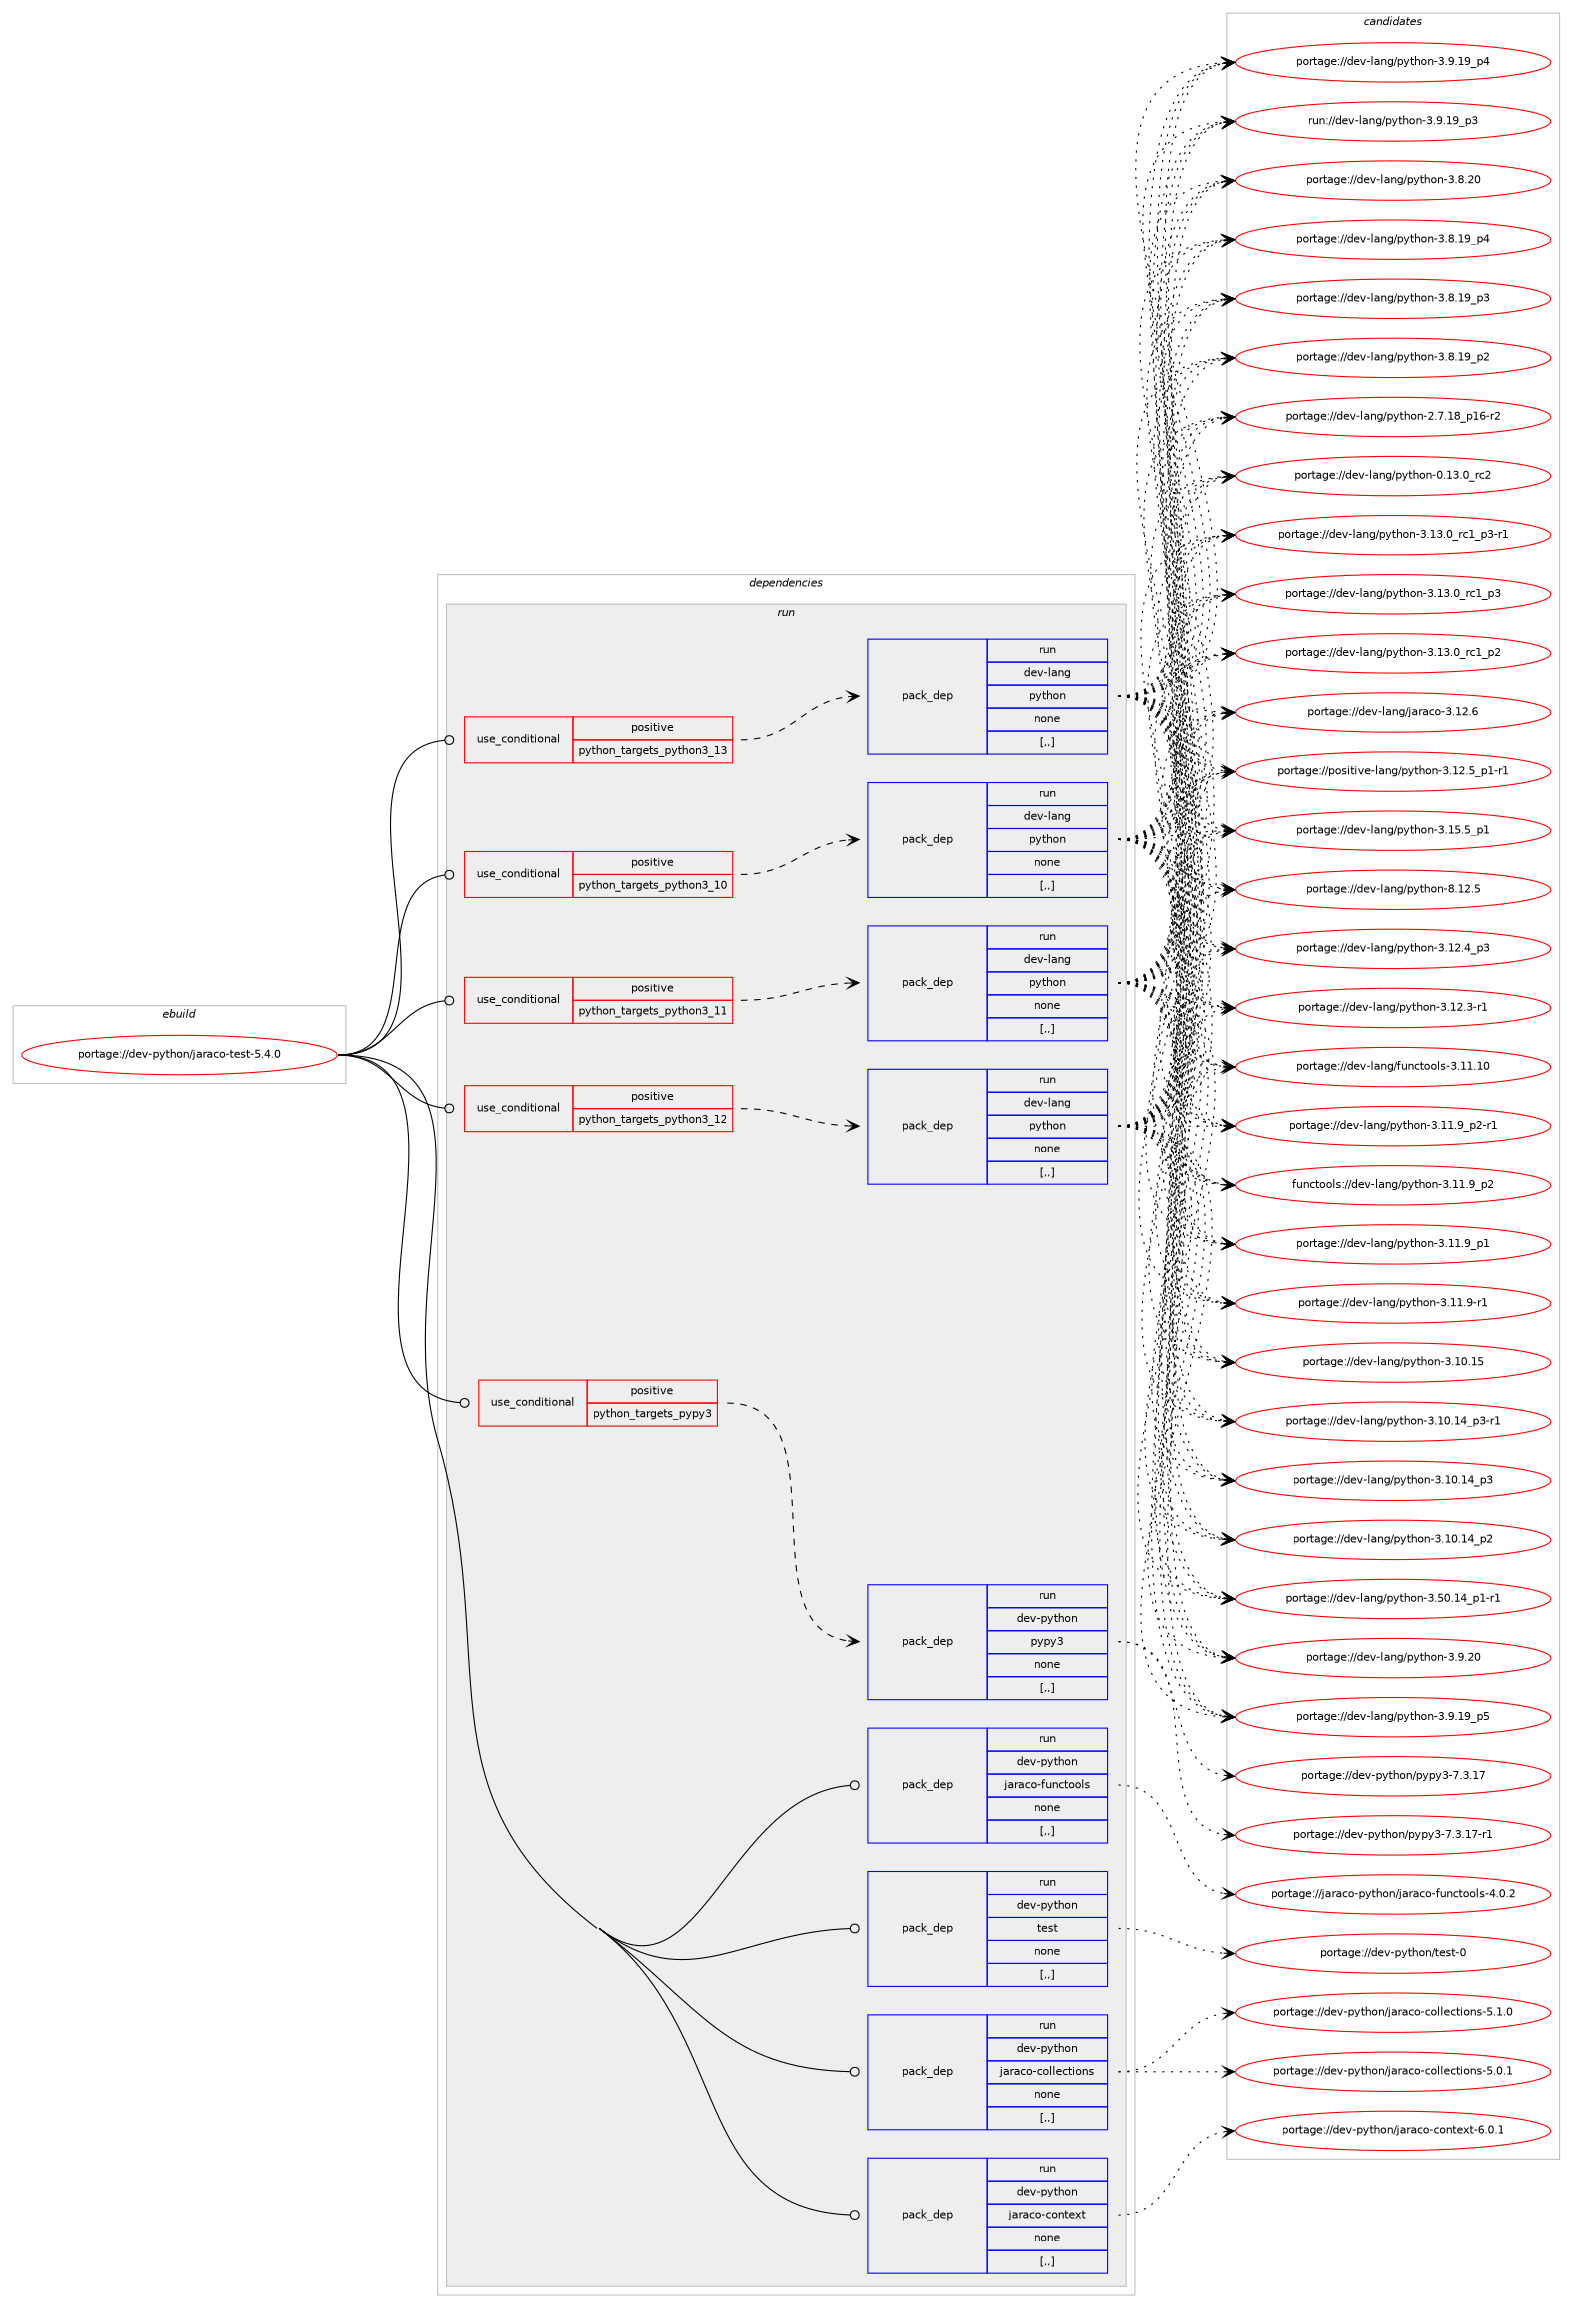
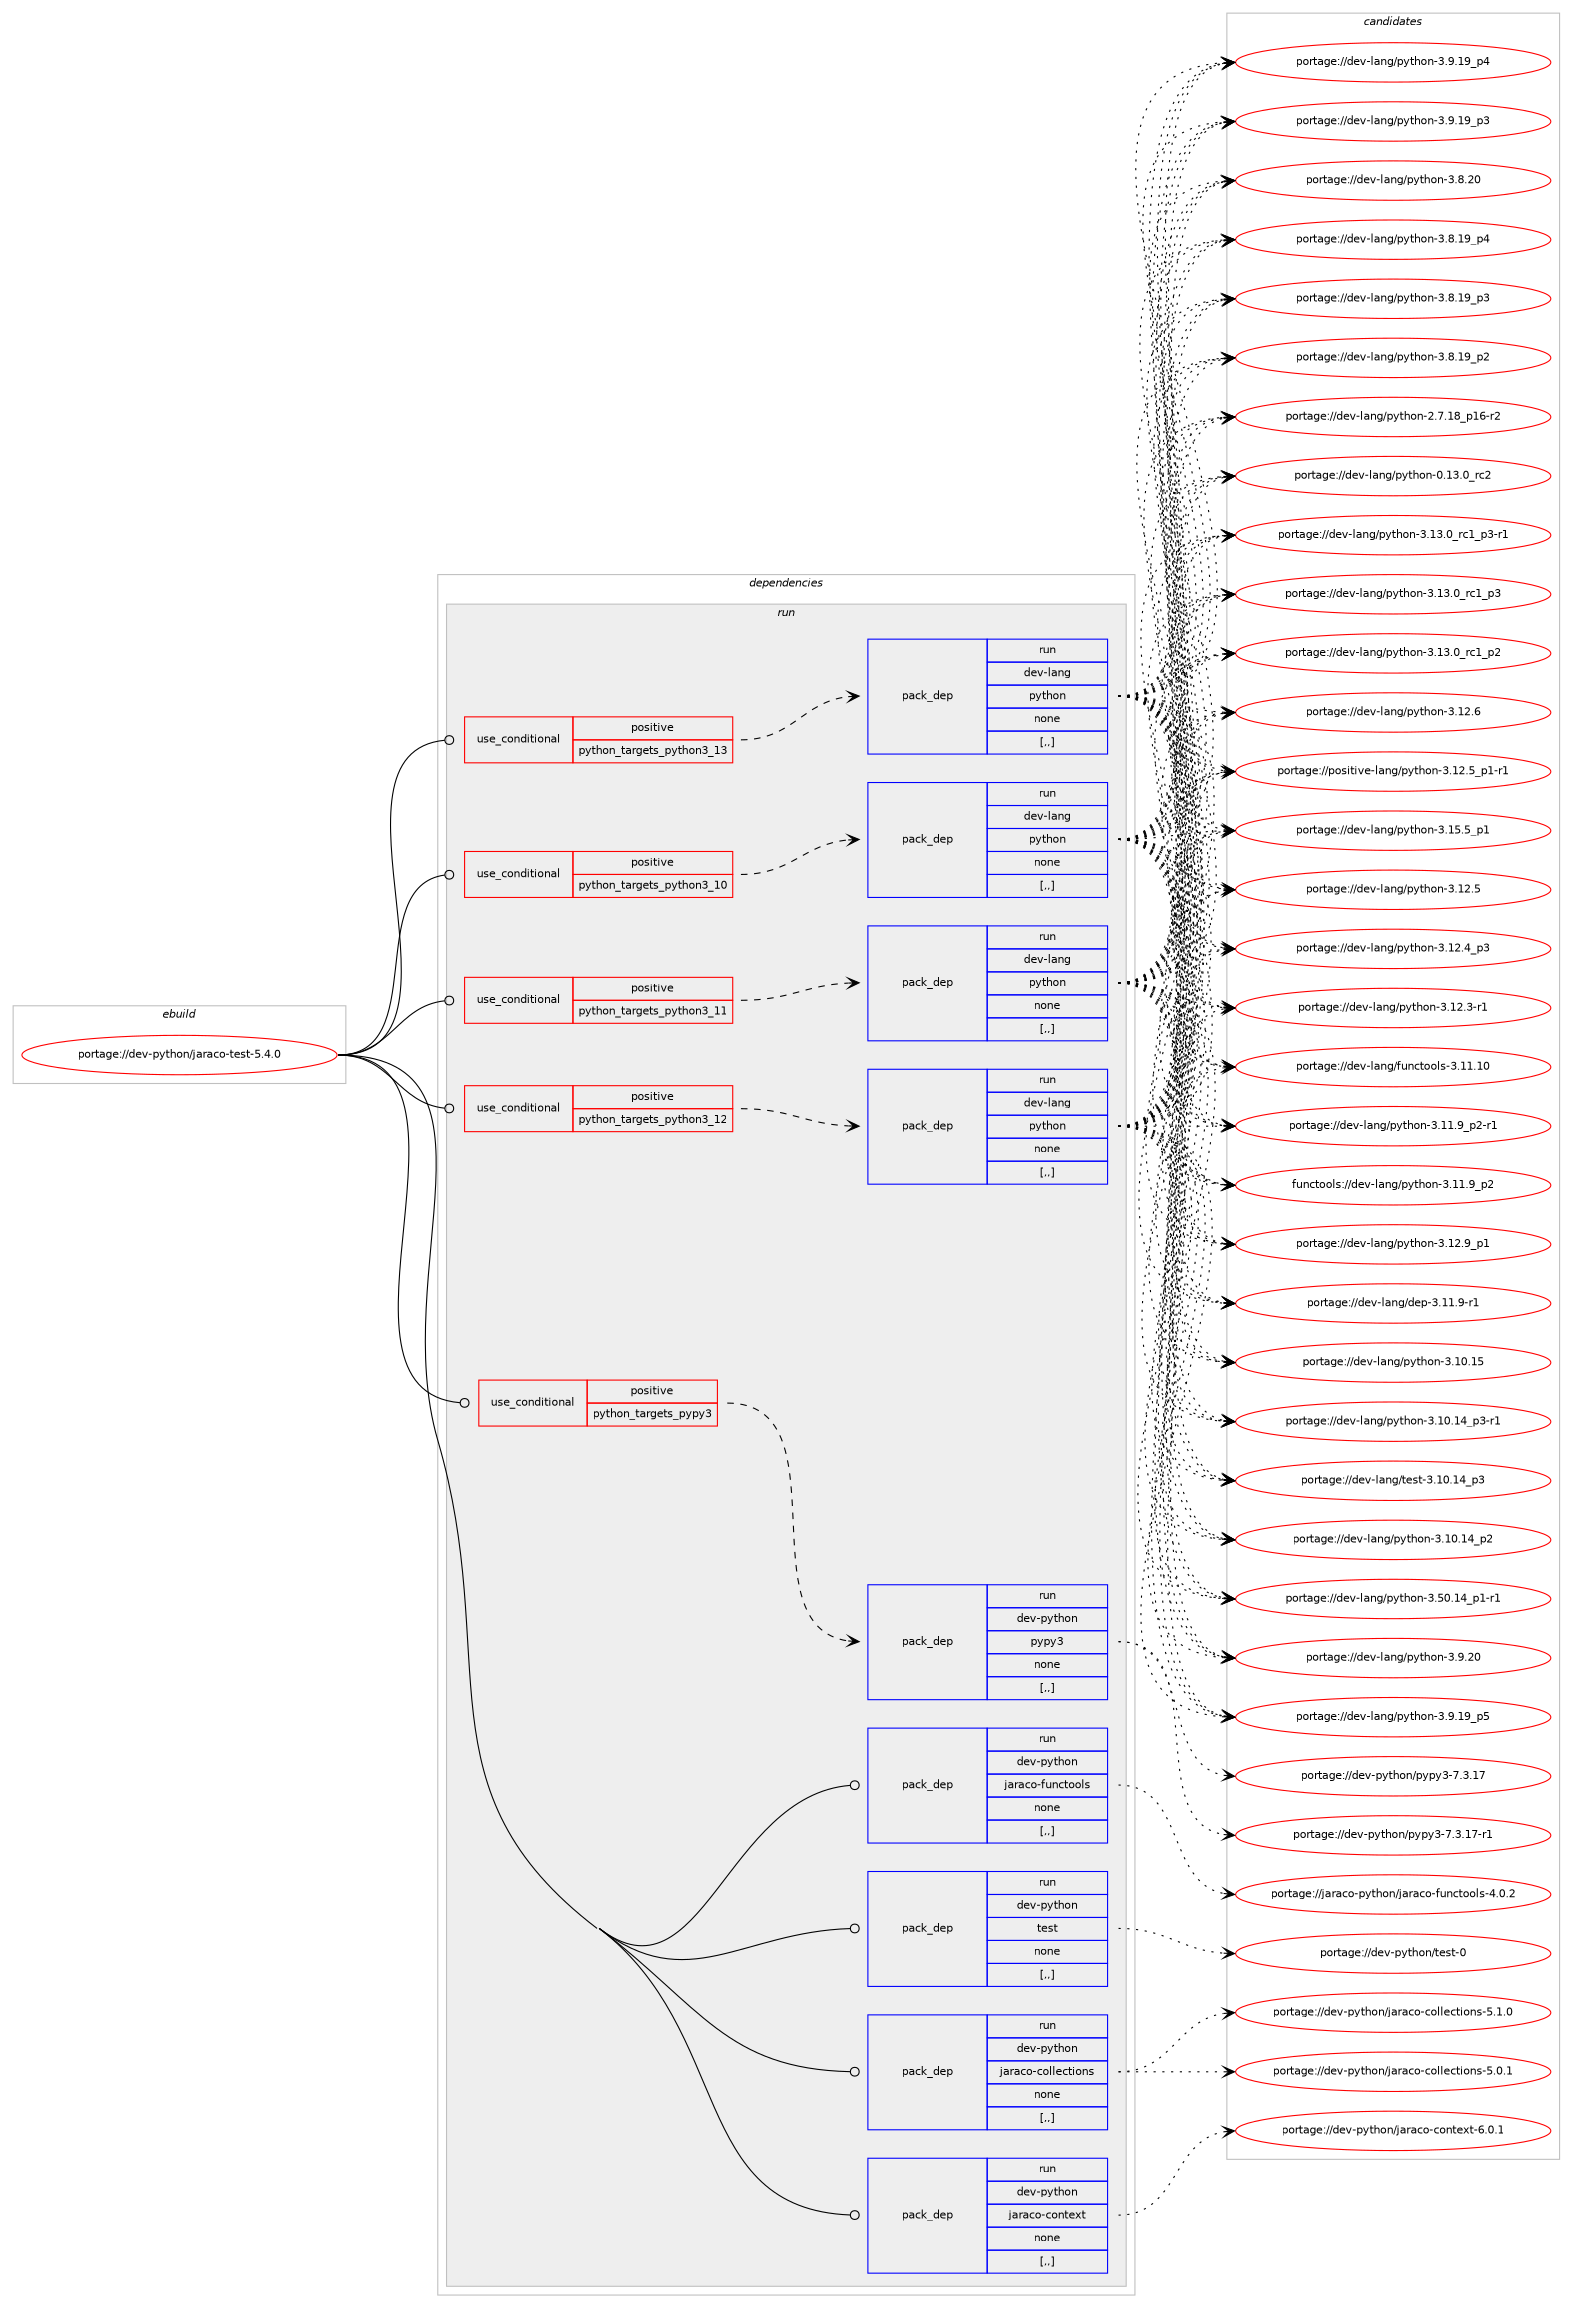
node "run://dev-lang/python-3.9.19_p3": label "run://dev-lang/python-3.9.19_p3" -> "portage://dev-lang/python-3.9.19_p3"
node "portage://dev-lang/jaraco-3.12.6": label "portage://dev-lang/jaraco-3.12.6" -> "portage://dev-lang/python-3.12.6"
node "portage://dev-lang/python-8.12.5": label "portage://dev-lang/python-8.12.5" -> "portage://dev-lang/python-3.12.5"
node "portage://dev-lang/python-3.11.9_p1": label "portage://dev-lang/python-3.11.9_p1" -> "portage://dev-lang/python-3.12.9_p1"
node "portage://dev-lang/python-3.11.9-r1": label "portage://dev-lang/python-3.11.9-r1" -> "portage://dev-lang/dep-3.11.9-r1"
node "portage://dev-lang/python-3.10.14_p3": label "portage://dev-lang/python-3.10.14_p3" -> "portage://dev-lang/test-3.10.14_p3"
